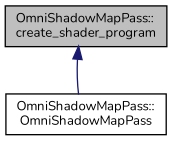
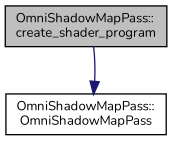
edge "OmniShadowMapPass:: OmniShadowMapPass" -> "OmniShadowMapPass:: create_shader_program": reversed
